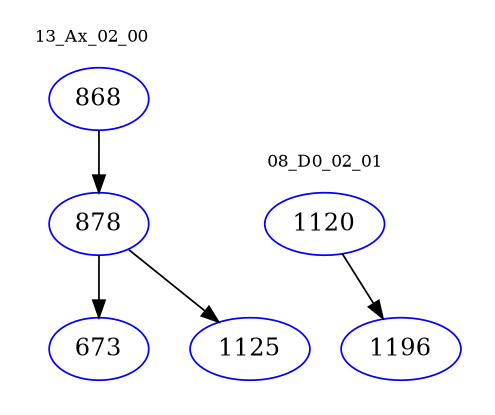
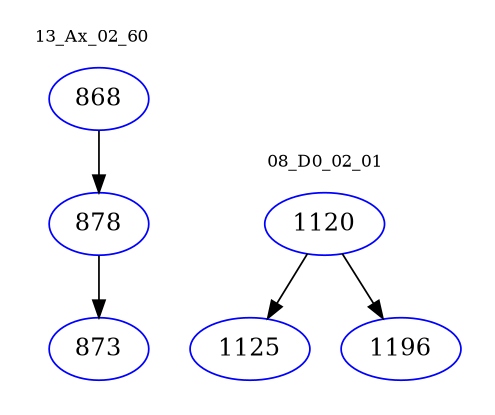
cluster "13_Ax_02_00": label "13_Ax_02_00" -> "13_Ax_02_60"
edge "878" -> "1125": now "1120" -> "1125"
node "673": label "673" -> "873"
